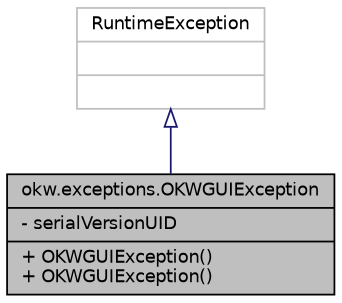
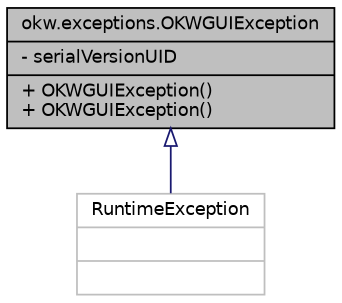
edge "okw.exceptions.OKWGUIException" -> "RuntimeException": reversed
